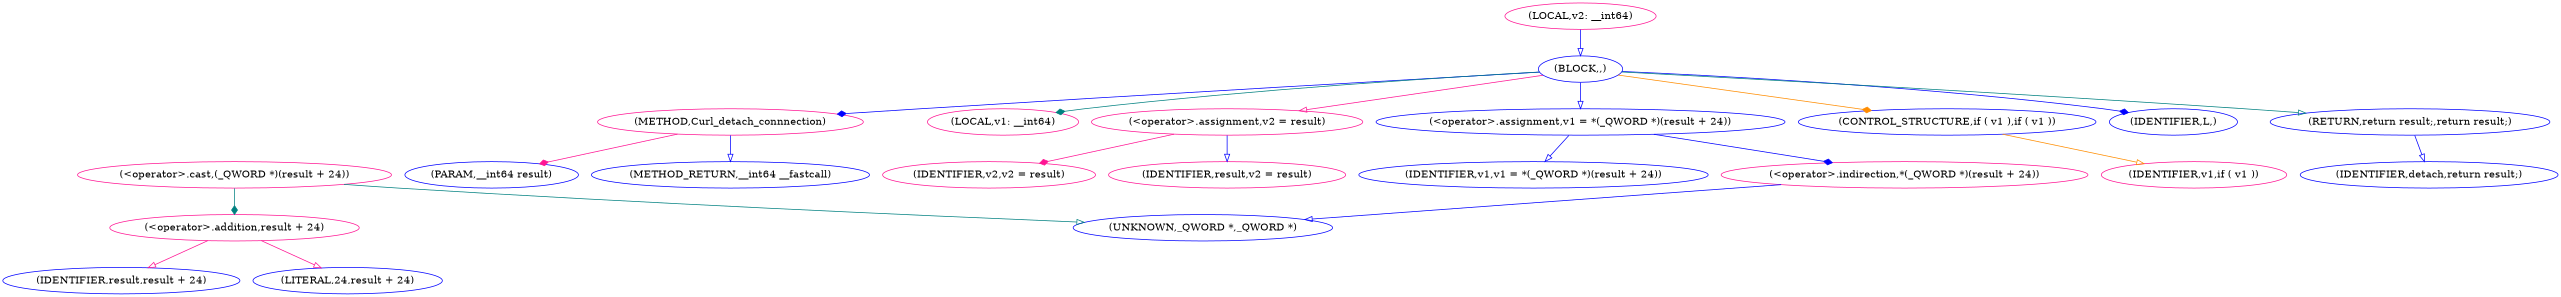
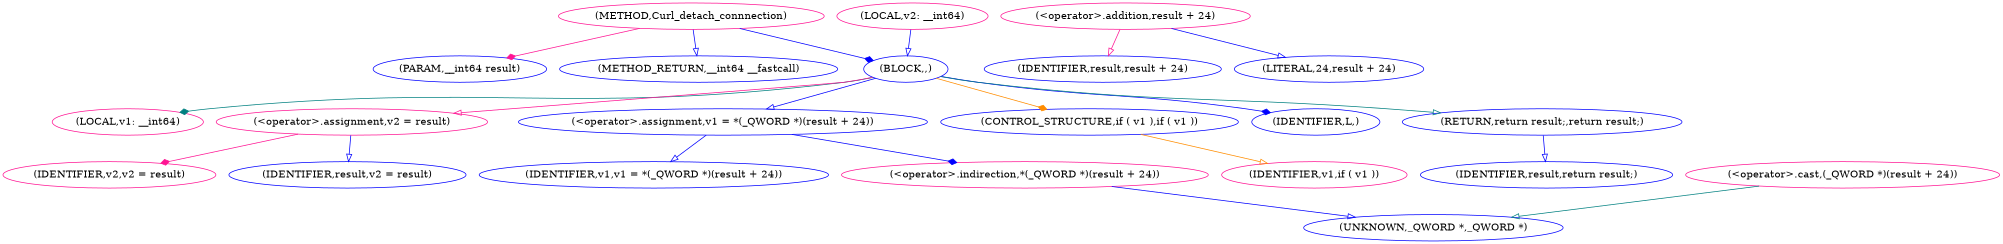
edge "(BLOCK,,)" -> "(METHOD,Curl_detach_connnection)": reversed
node "(IDENTIFIER,result,v2 = result)": color deeppink -> blue
node "(IDENTIFIER,detach,return result;)": label "(IDENTIFIER,detach,return result;)" -> "(IDENTIFIER,result,return result;)"
edge "(<operator>.cast,(_QWORD *)(result + 24))" -> "(<operator>.addition,result + 24)": removed
edge "(<operator>.addition,result + 24)" -> "(LITERAL,24,result + 24)": color deeppink -> blue
